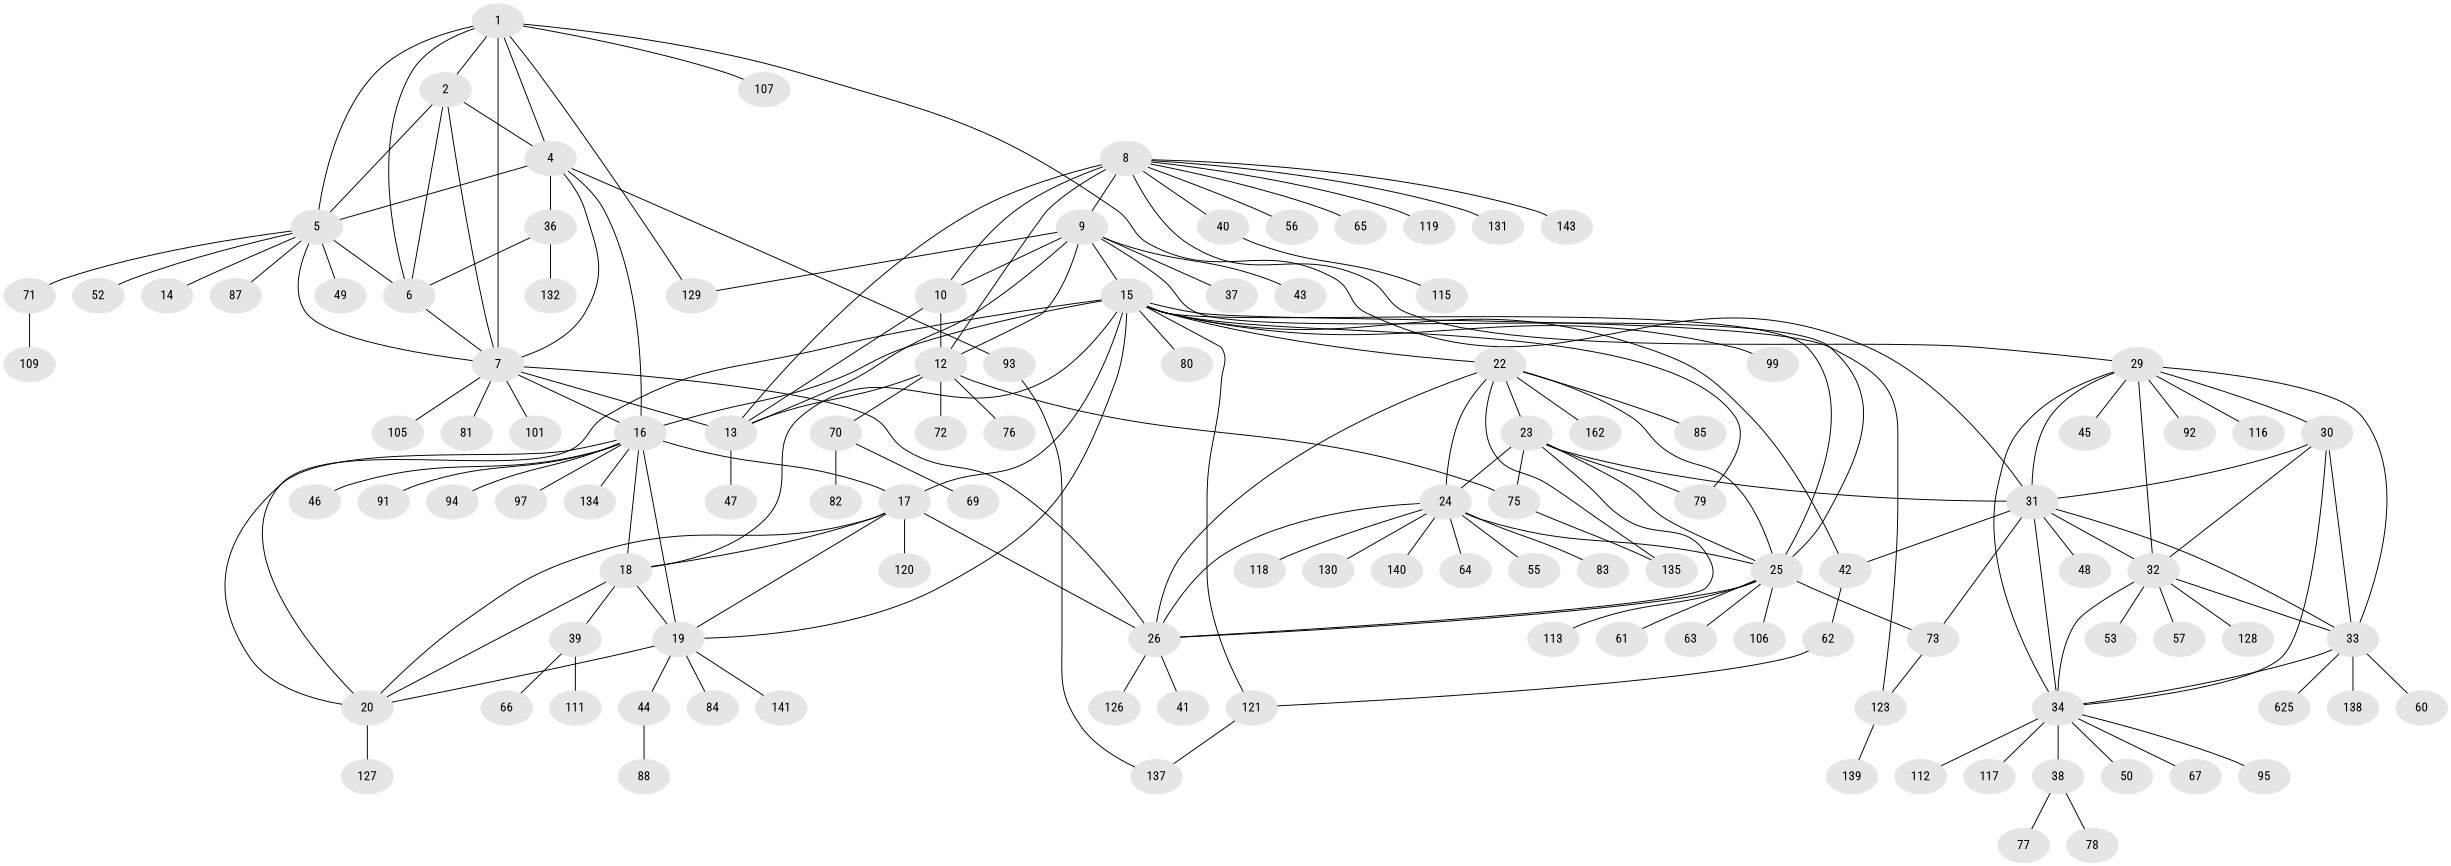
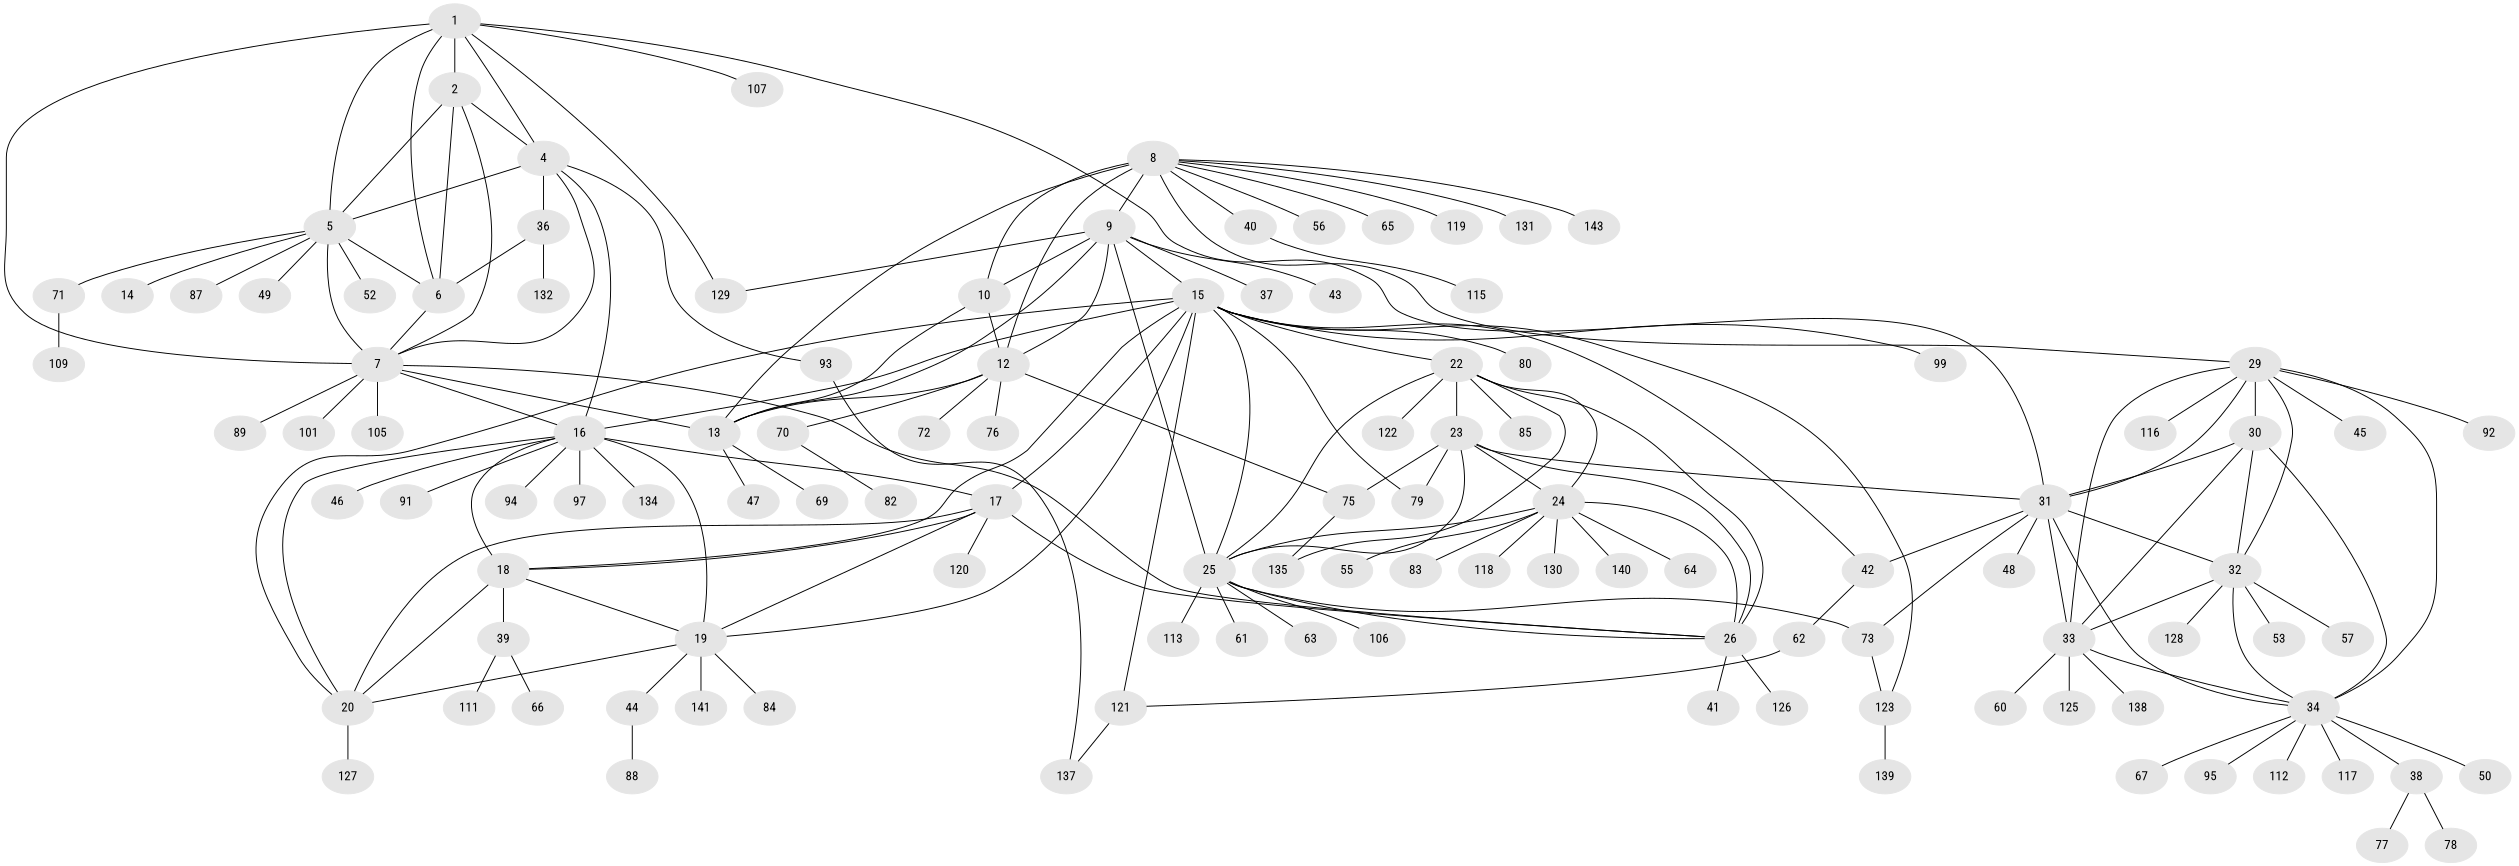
node "81": label "81" -> "89"
node "162": label "162" -> "122"
edge "70" -- "69": now "13" -- "69"
node "625": label "625" -> "125"
